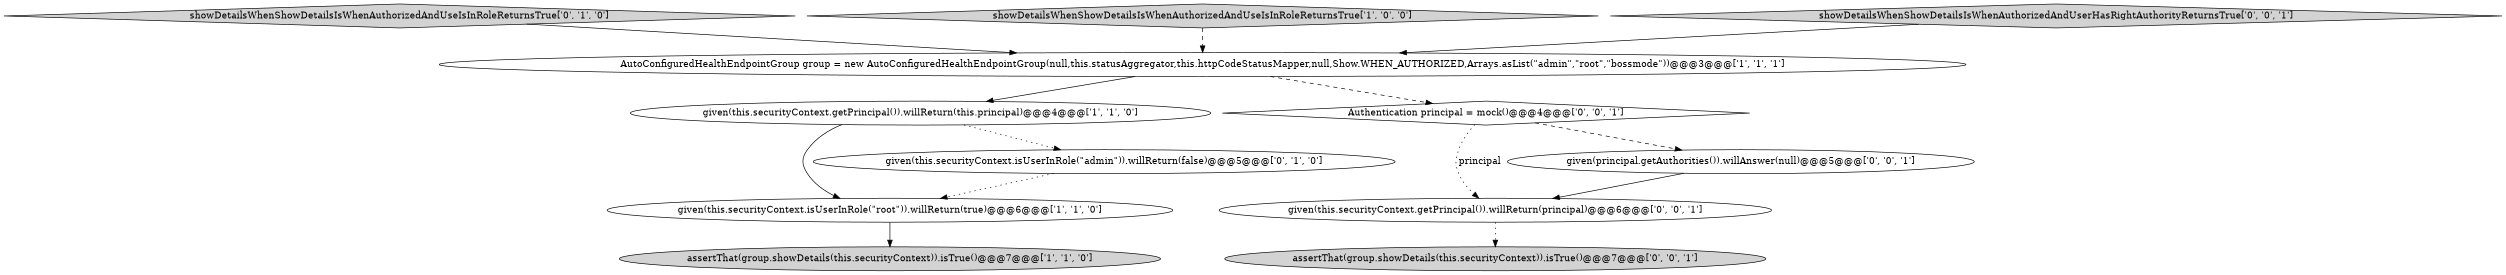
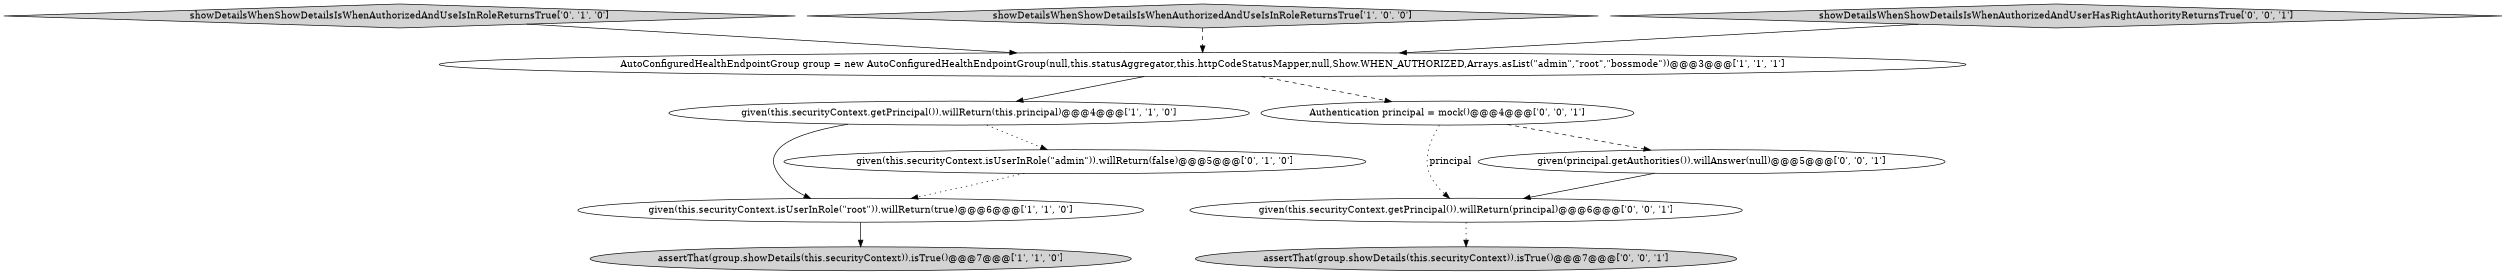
node "Authentication principal = mock()@@@4@@@['0', '0', '1']": shape diamond -> ellipse
